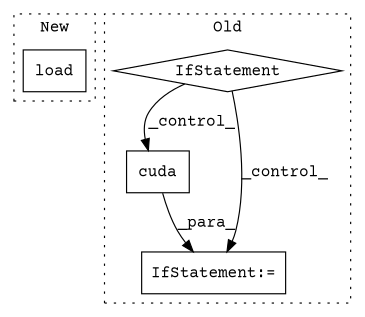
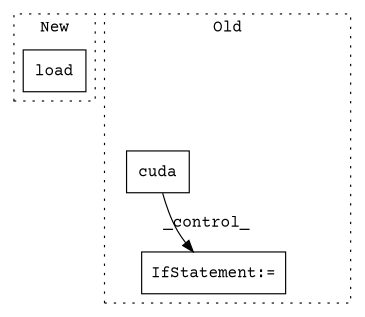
node "IfStatement": removed
edge "cuda" -> "IfStatement:=": label "_para_" -> "_control_"
